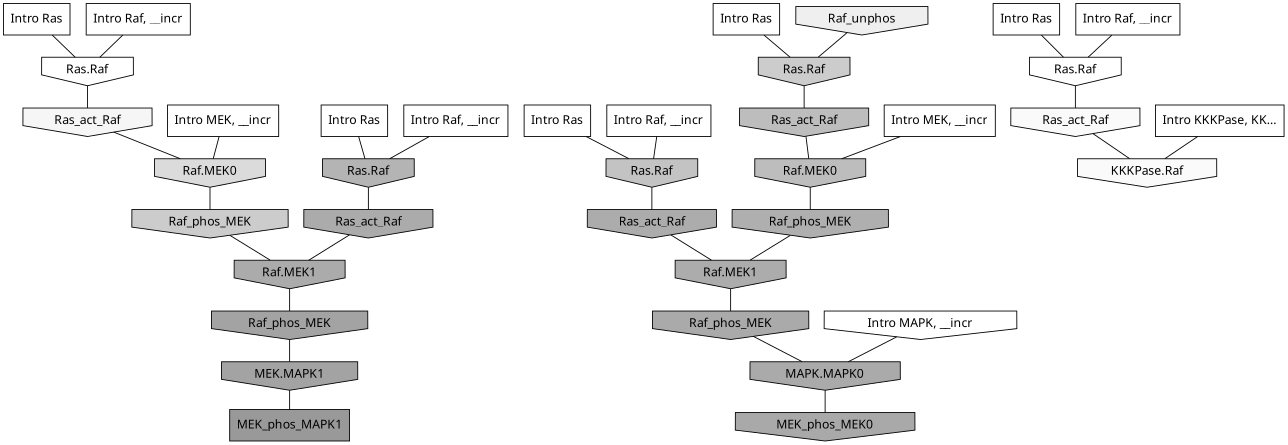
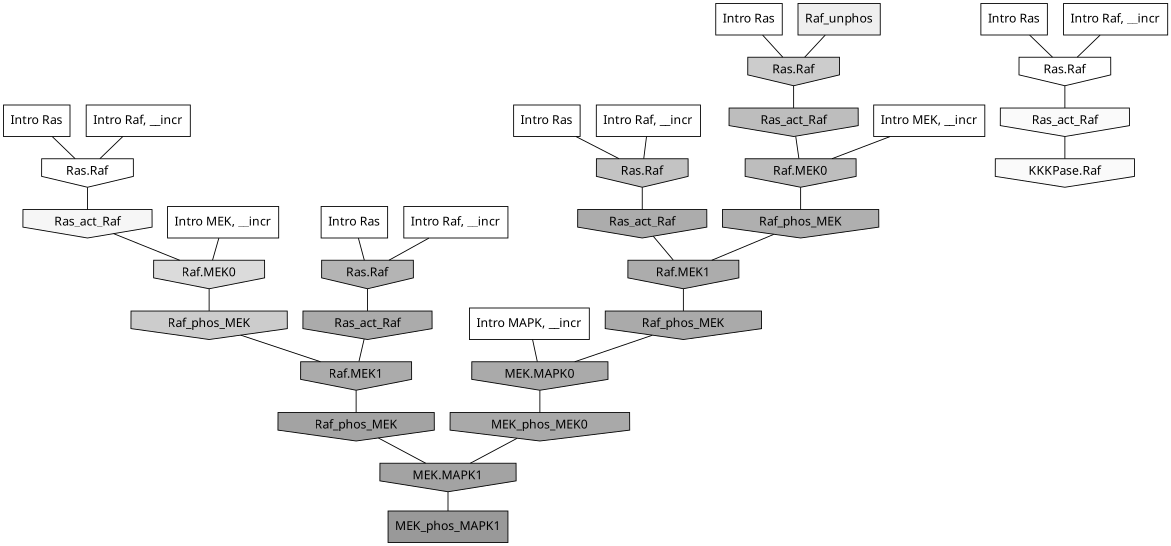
node "Raf_unphos": shape invhouse -> box
node "Intro KKKPase, KK...": removed
node "Intro MAPK, __incr": shape invhouse -> box
node "MAPK.MAPK0": label "MAPK.MAPK0" -> "MEK.MAPK0"
edge "MEK_phos_MEK0" -- "MEK.MAPK1": added
